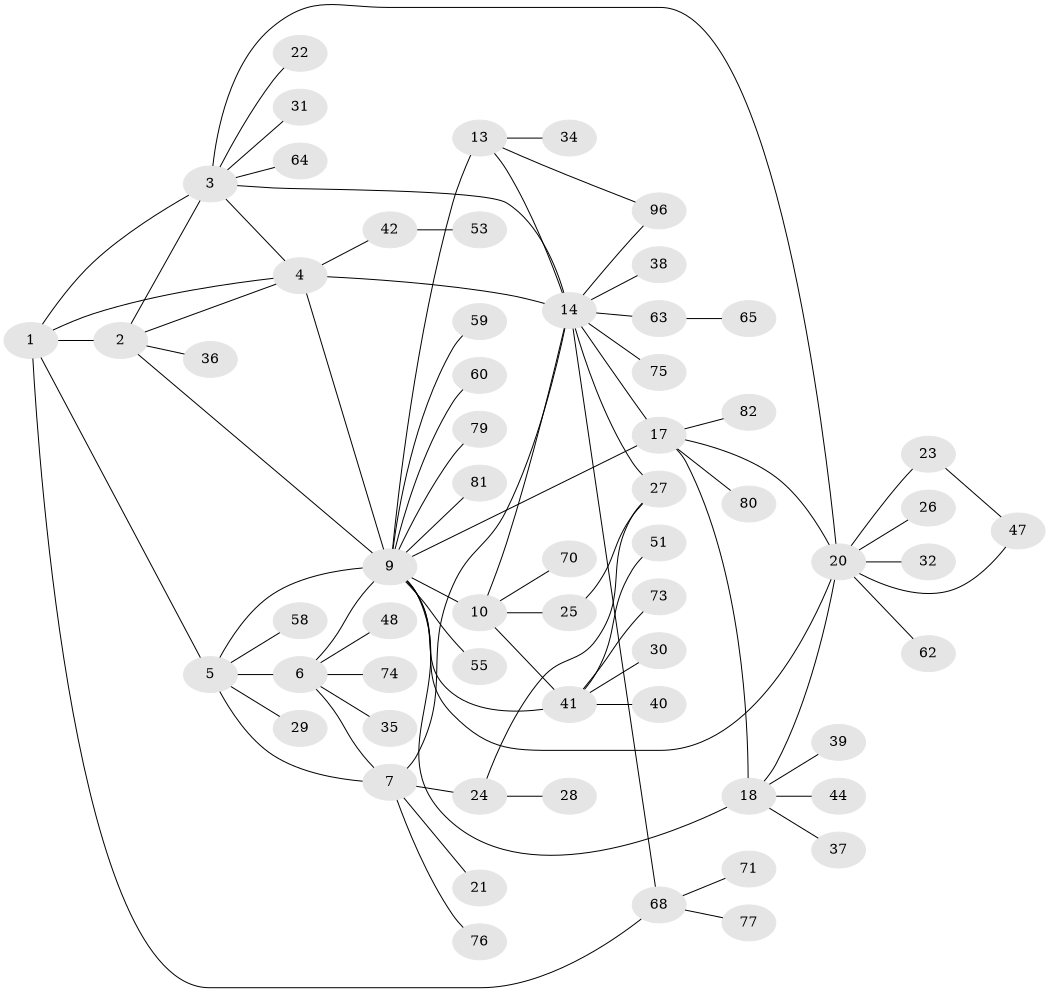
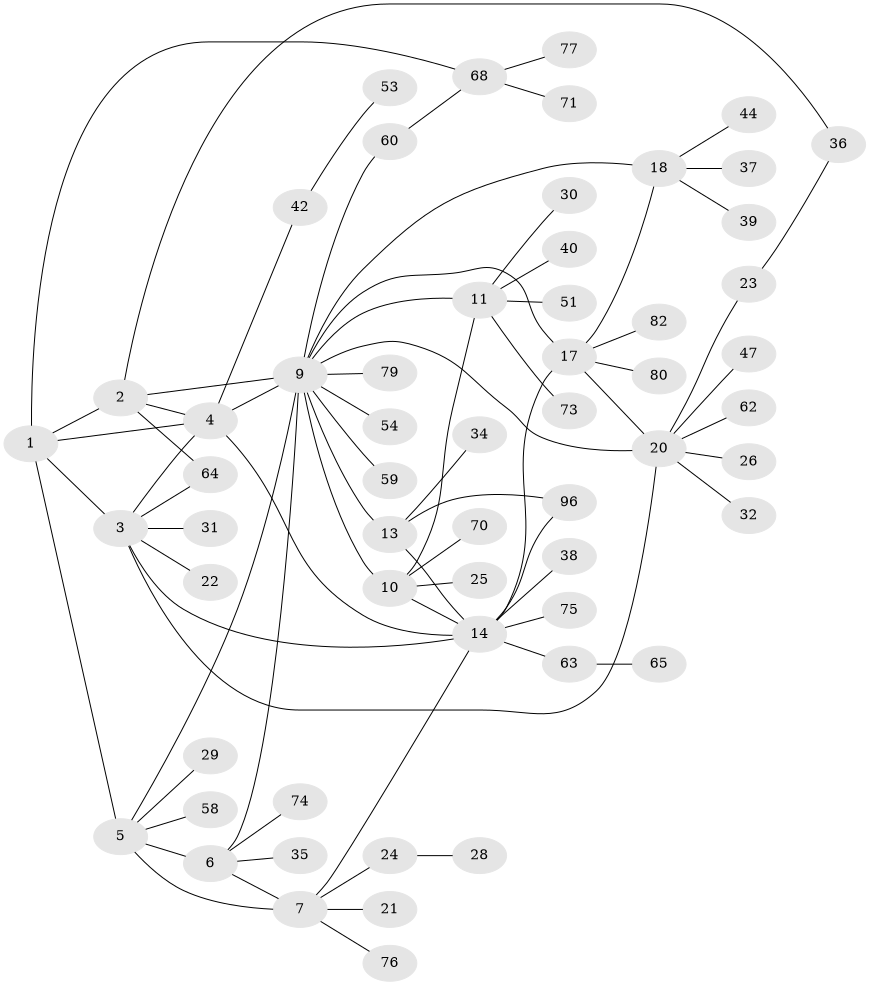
edge "3" -- "2": now "64" -- "2"
node "81": removed
node "27": removed
edge "23" -- "47": now "23" -- "36"
edge "14" -- "68": now "60" -- "68"
node "48": removed
node "55": label "55" -> "54"
edge "20" -- "18": removed
node "41": label "41" -> "11"
